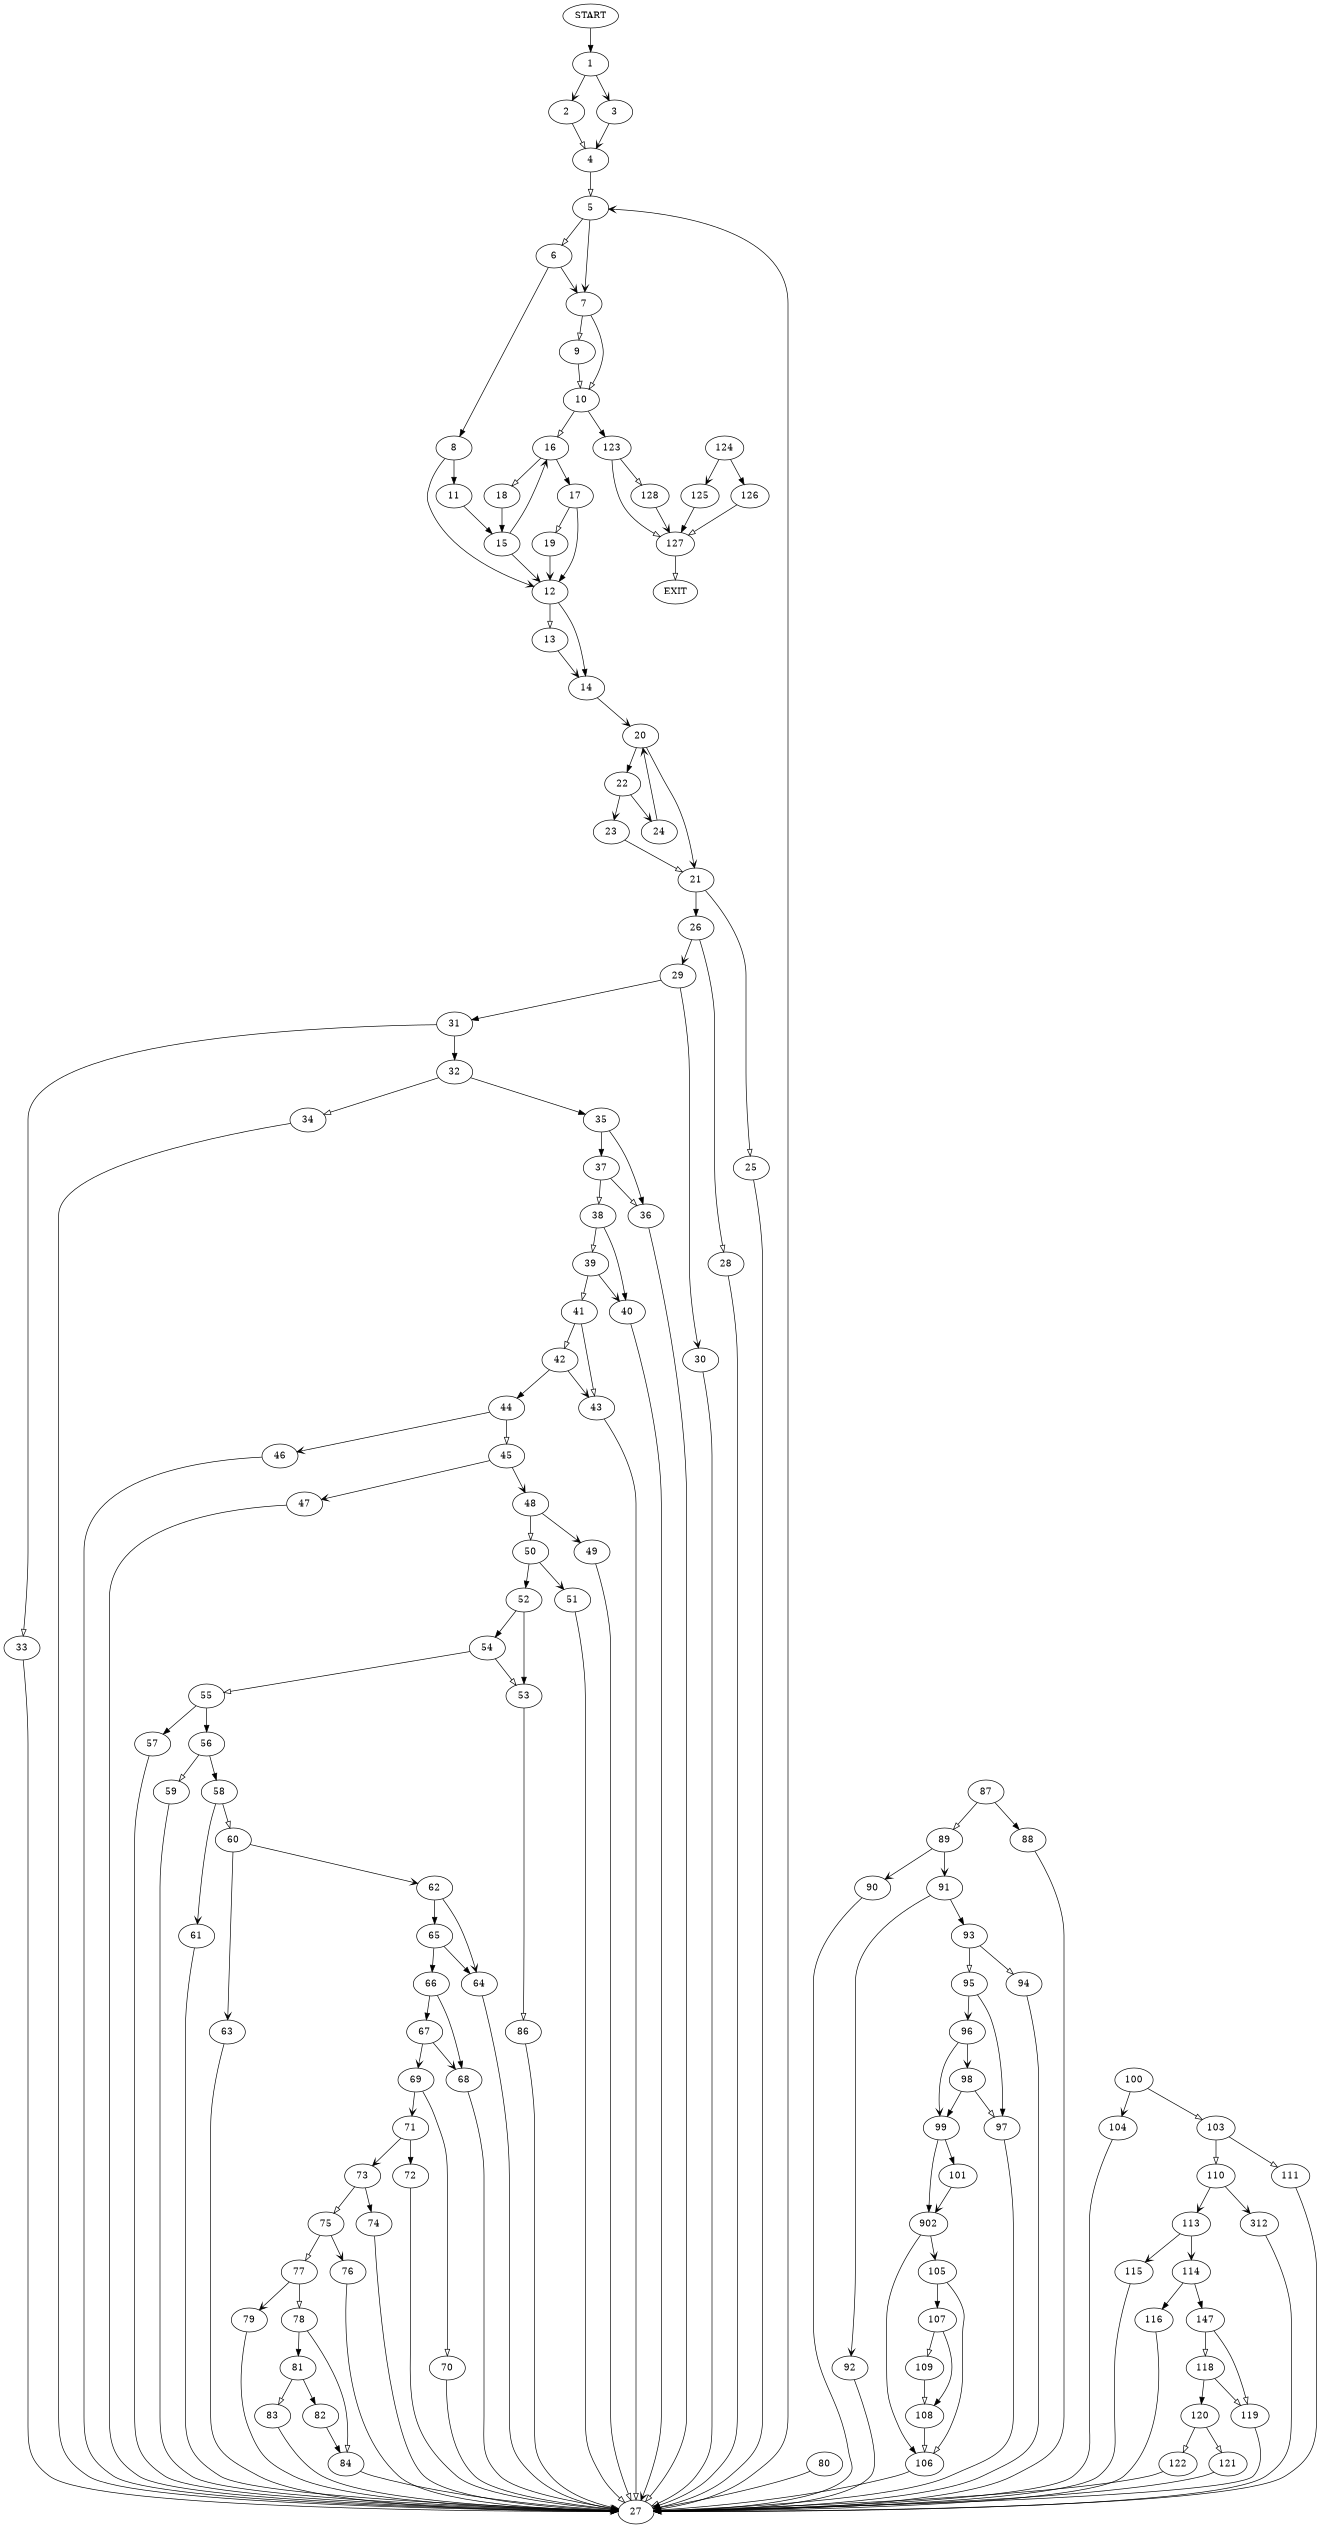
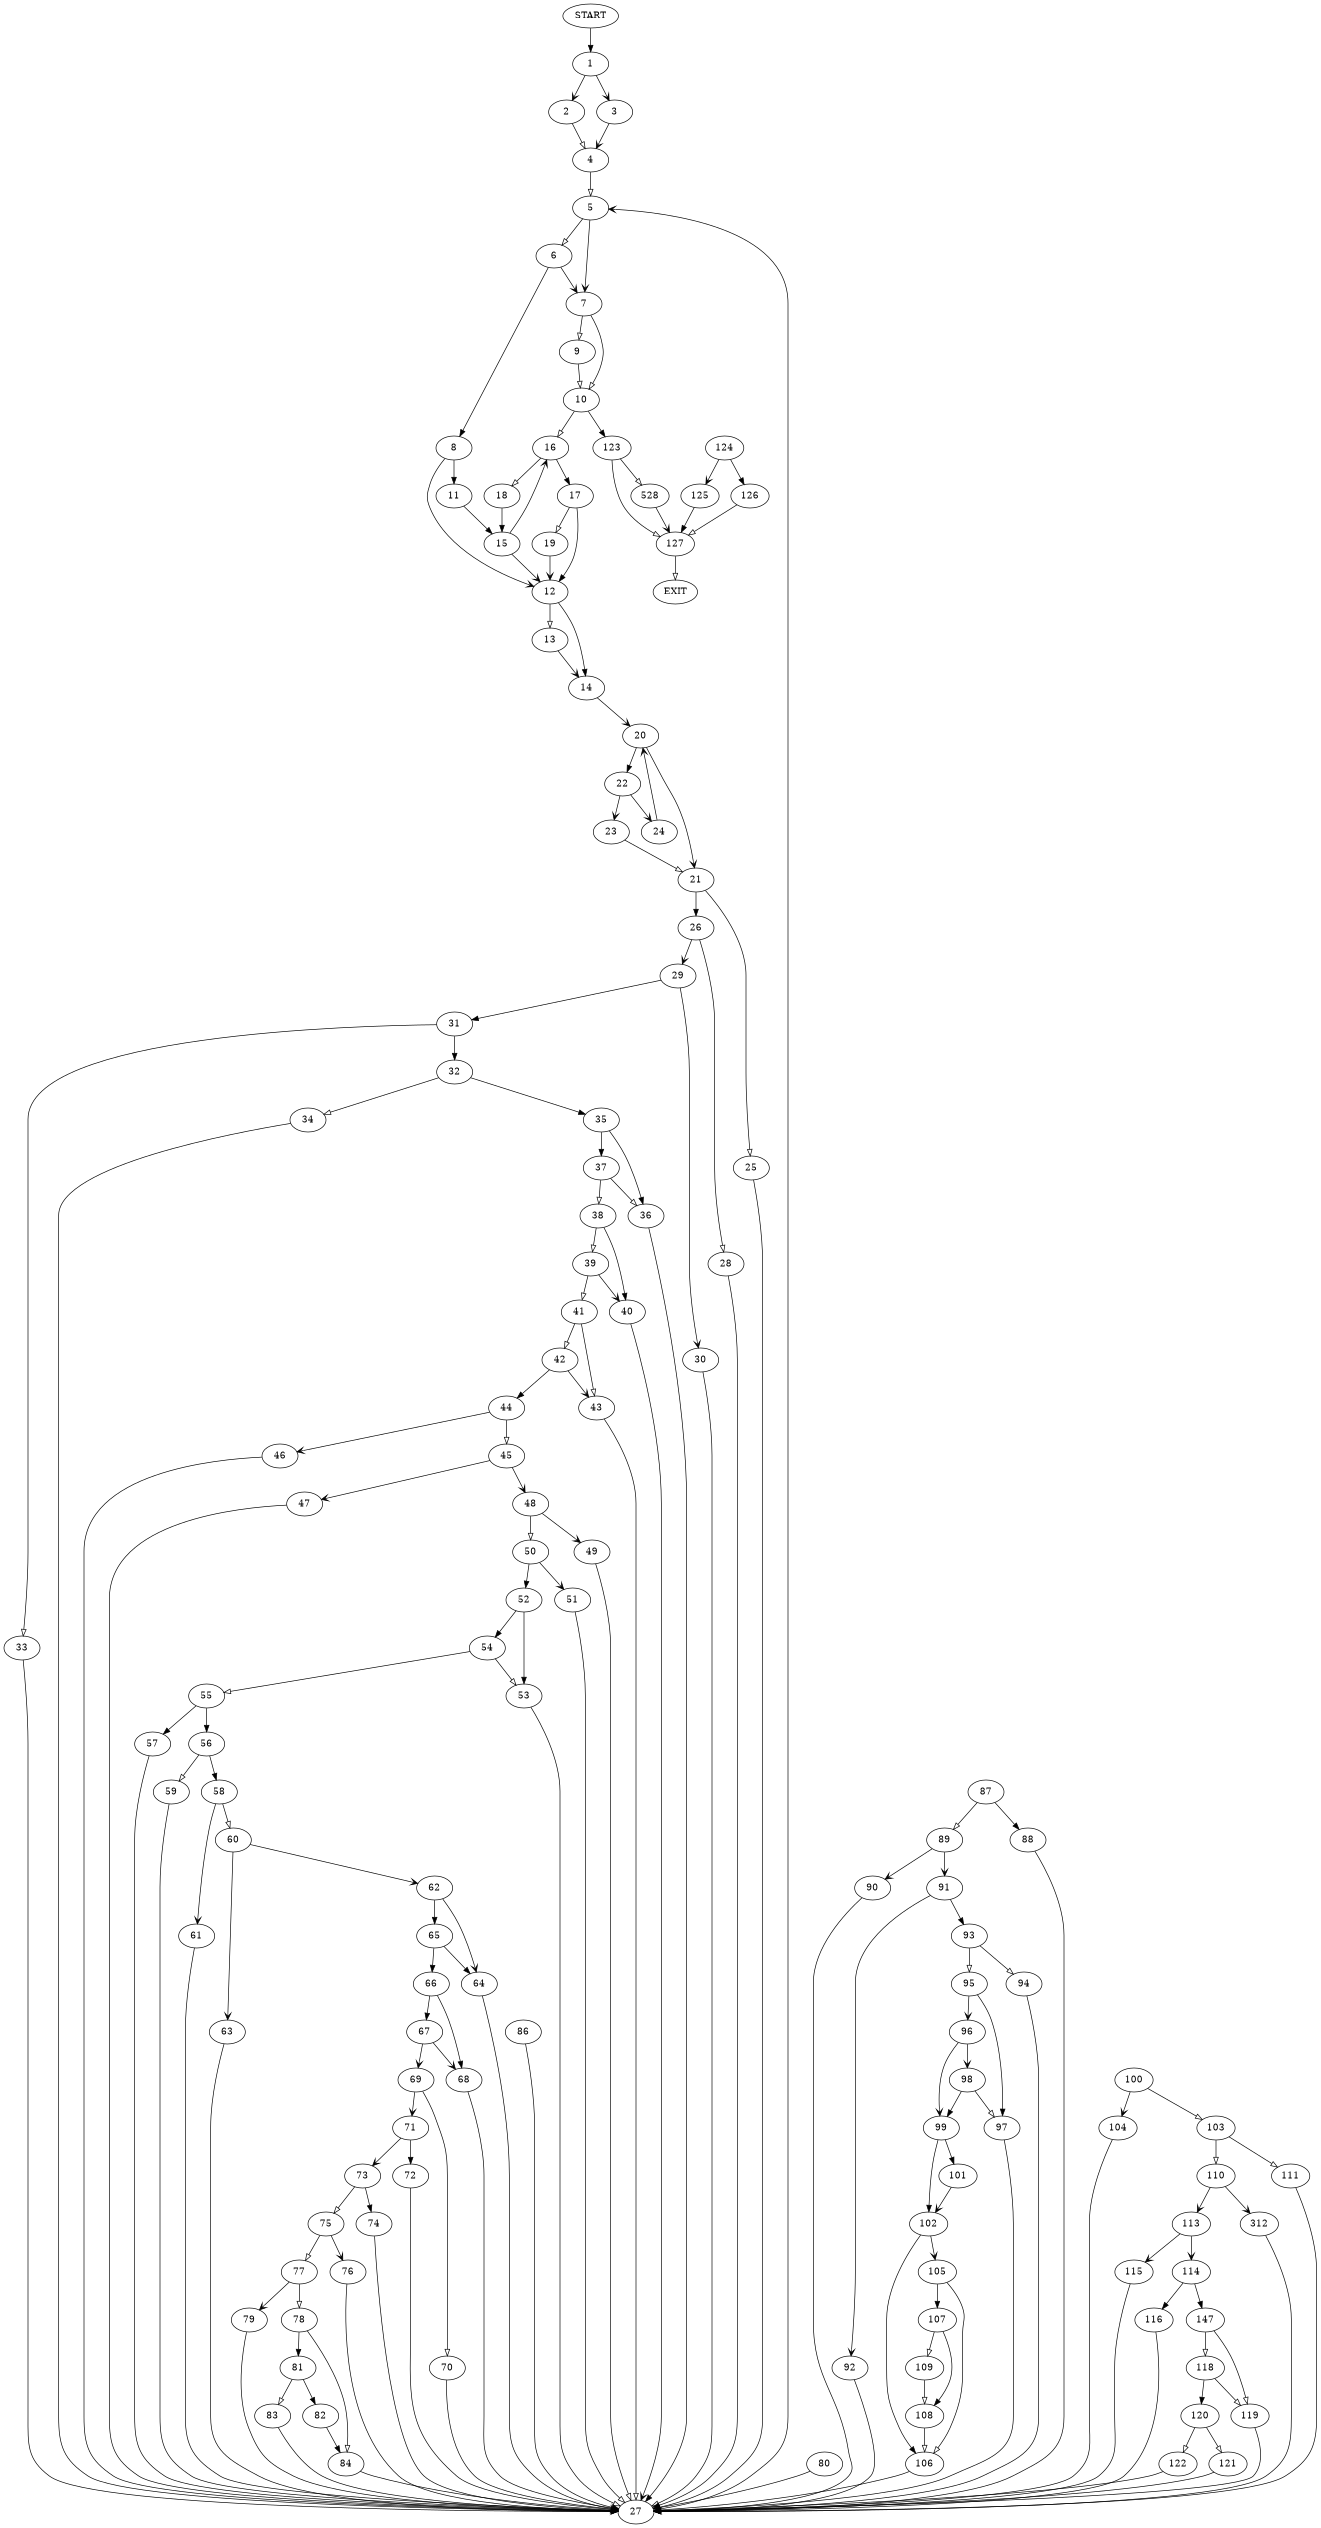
node "128": label "128" -> "528"
edge "53" -> "86": now "53" -> "27"
edge "36" -> "27": arrowhead onormal -> normal
node "902": label "902" -> "102"
edge "86" -> "27": arrowhead onormal -> vee
